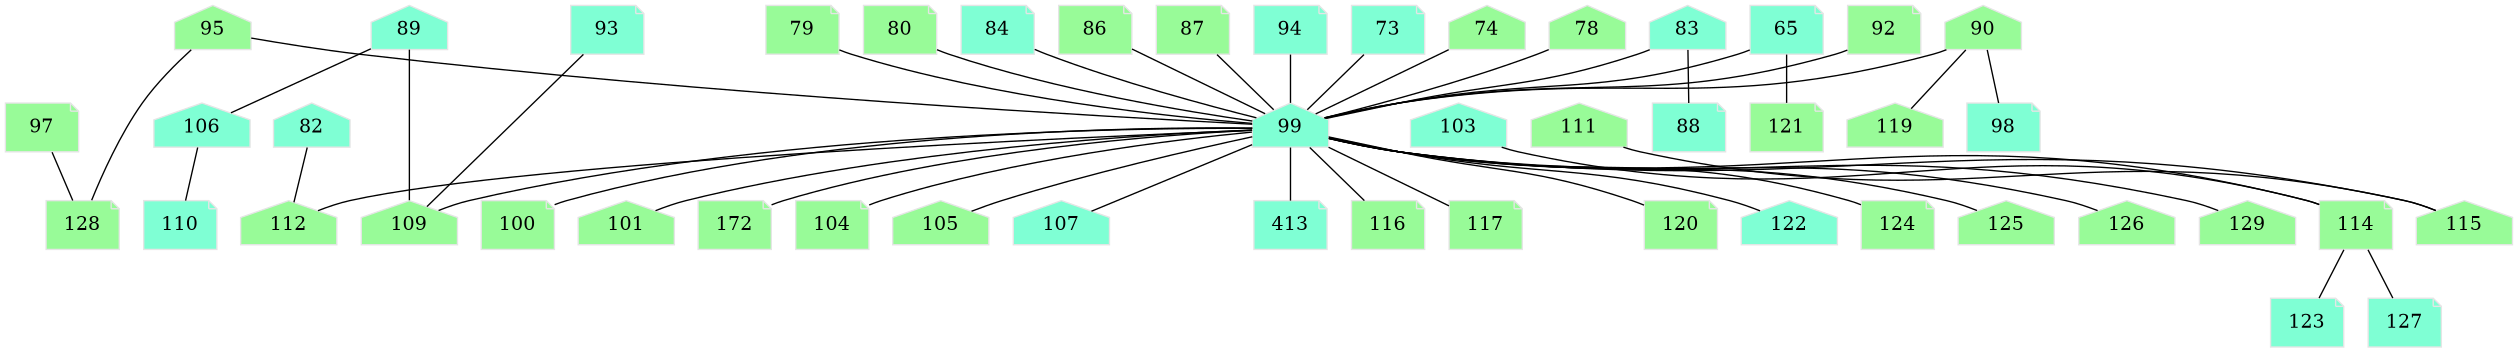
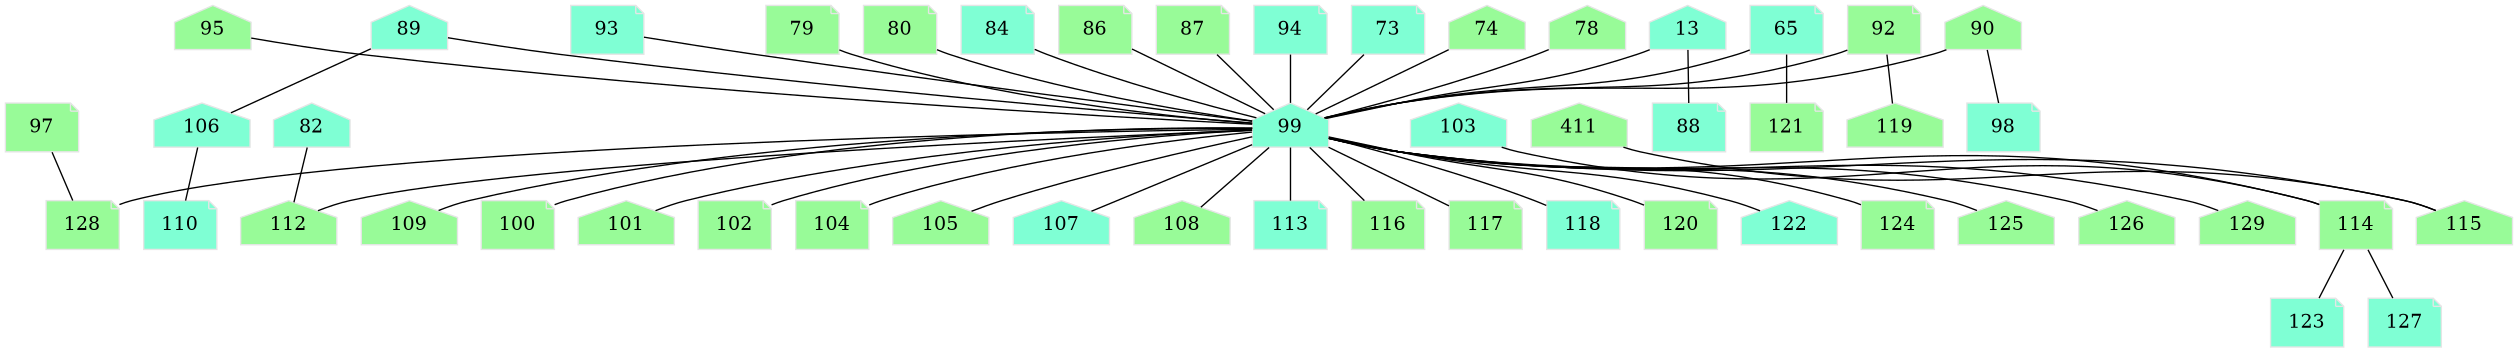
node "83": label "83" -> "13"
edge "90" -- "119": now "92" -- "119"
edge "95" -- "128": now "99" -- "128"
edge "89" -- "109": now "89" -- "99"
node "111": label "111" -> "411"
edge "93" -- "109": now "93" -- "99"
node "172": label "172" -> "102"
node "108": added
node "413": label "413" -> "113"
node "118": added
